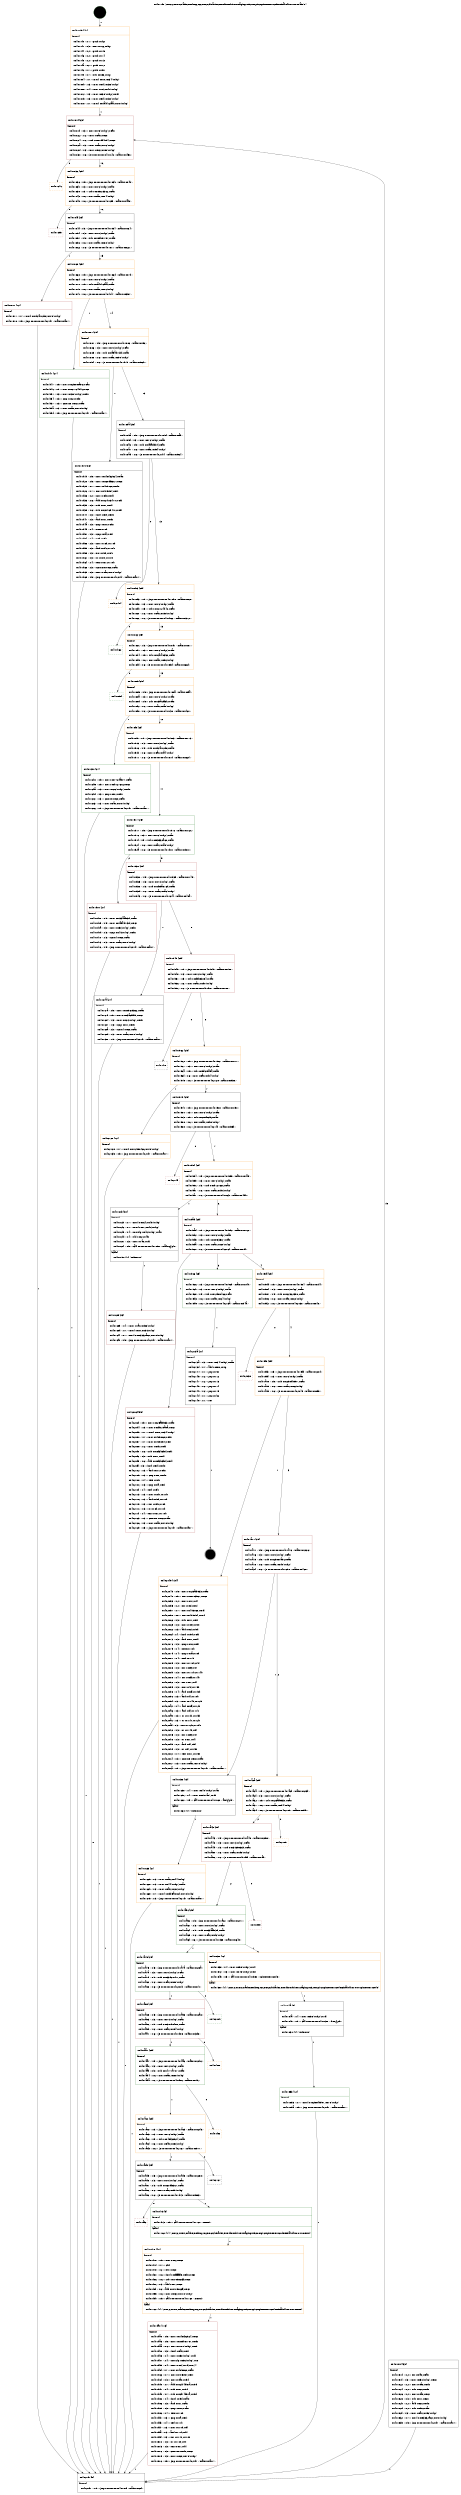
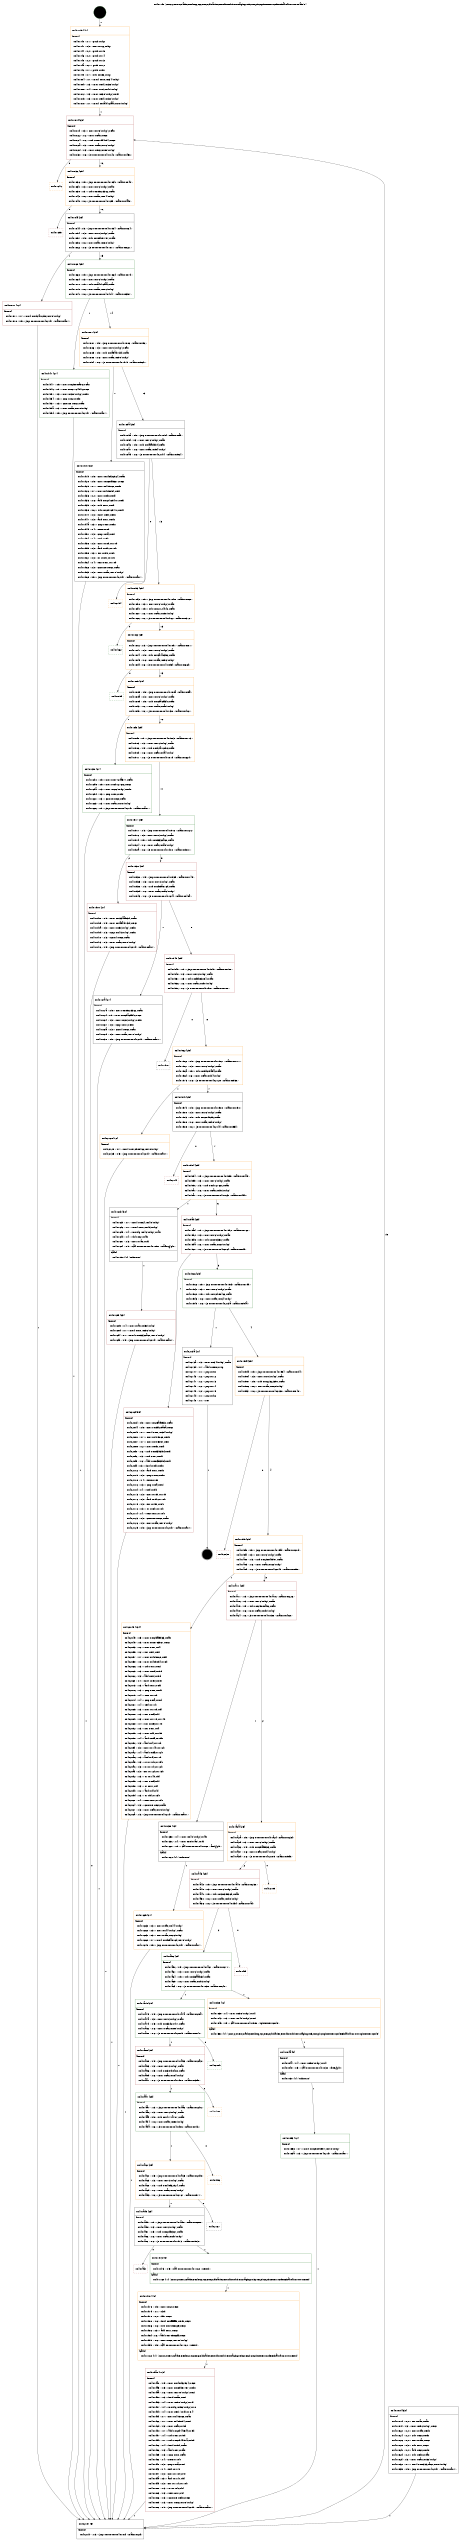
node "0x401868 [25]": color darkorange -> darkgreen
edge "0x4019ad [25]" -> "0x4019df [25]": now "0x4019c6 [25]" -> "0x4019df [25]"
